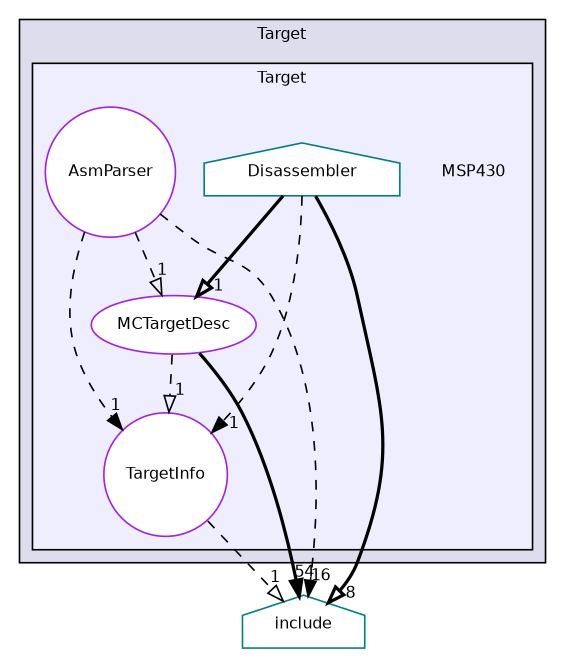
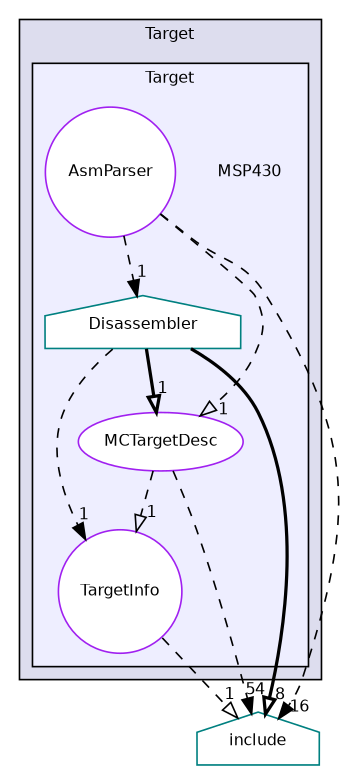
edge "AsmParser" -> "TargetInfo": now "AsmParser" -> "Disassembler"
edge "MCTargetDesc" -> "include": style bold -> dashed
